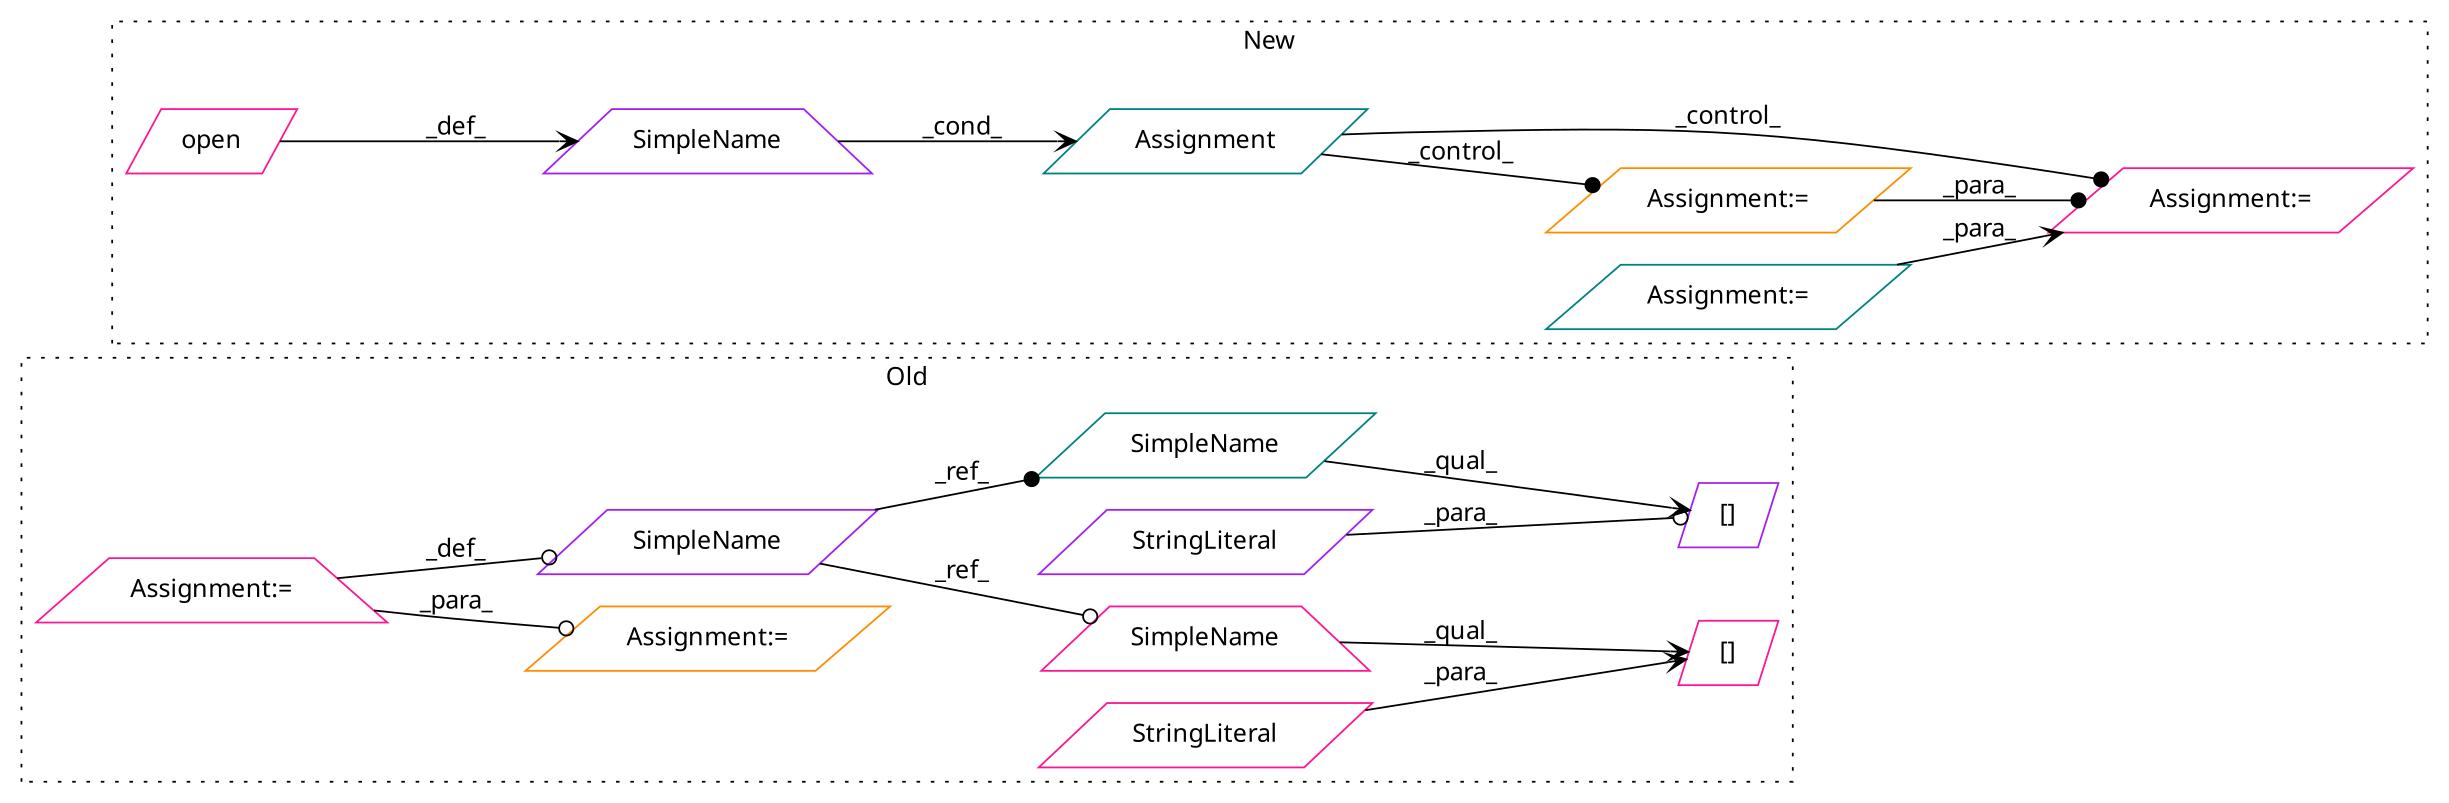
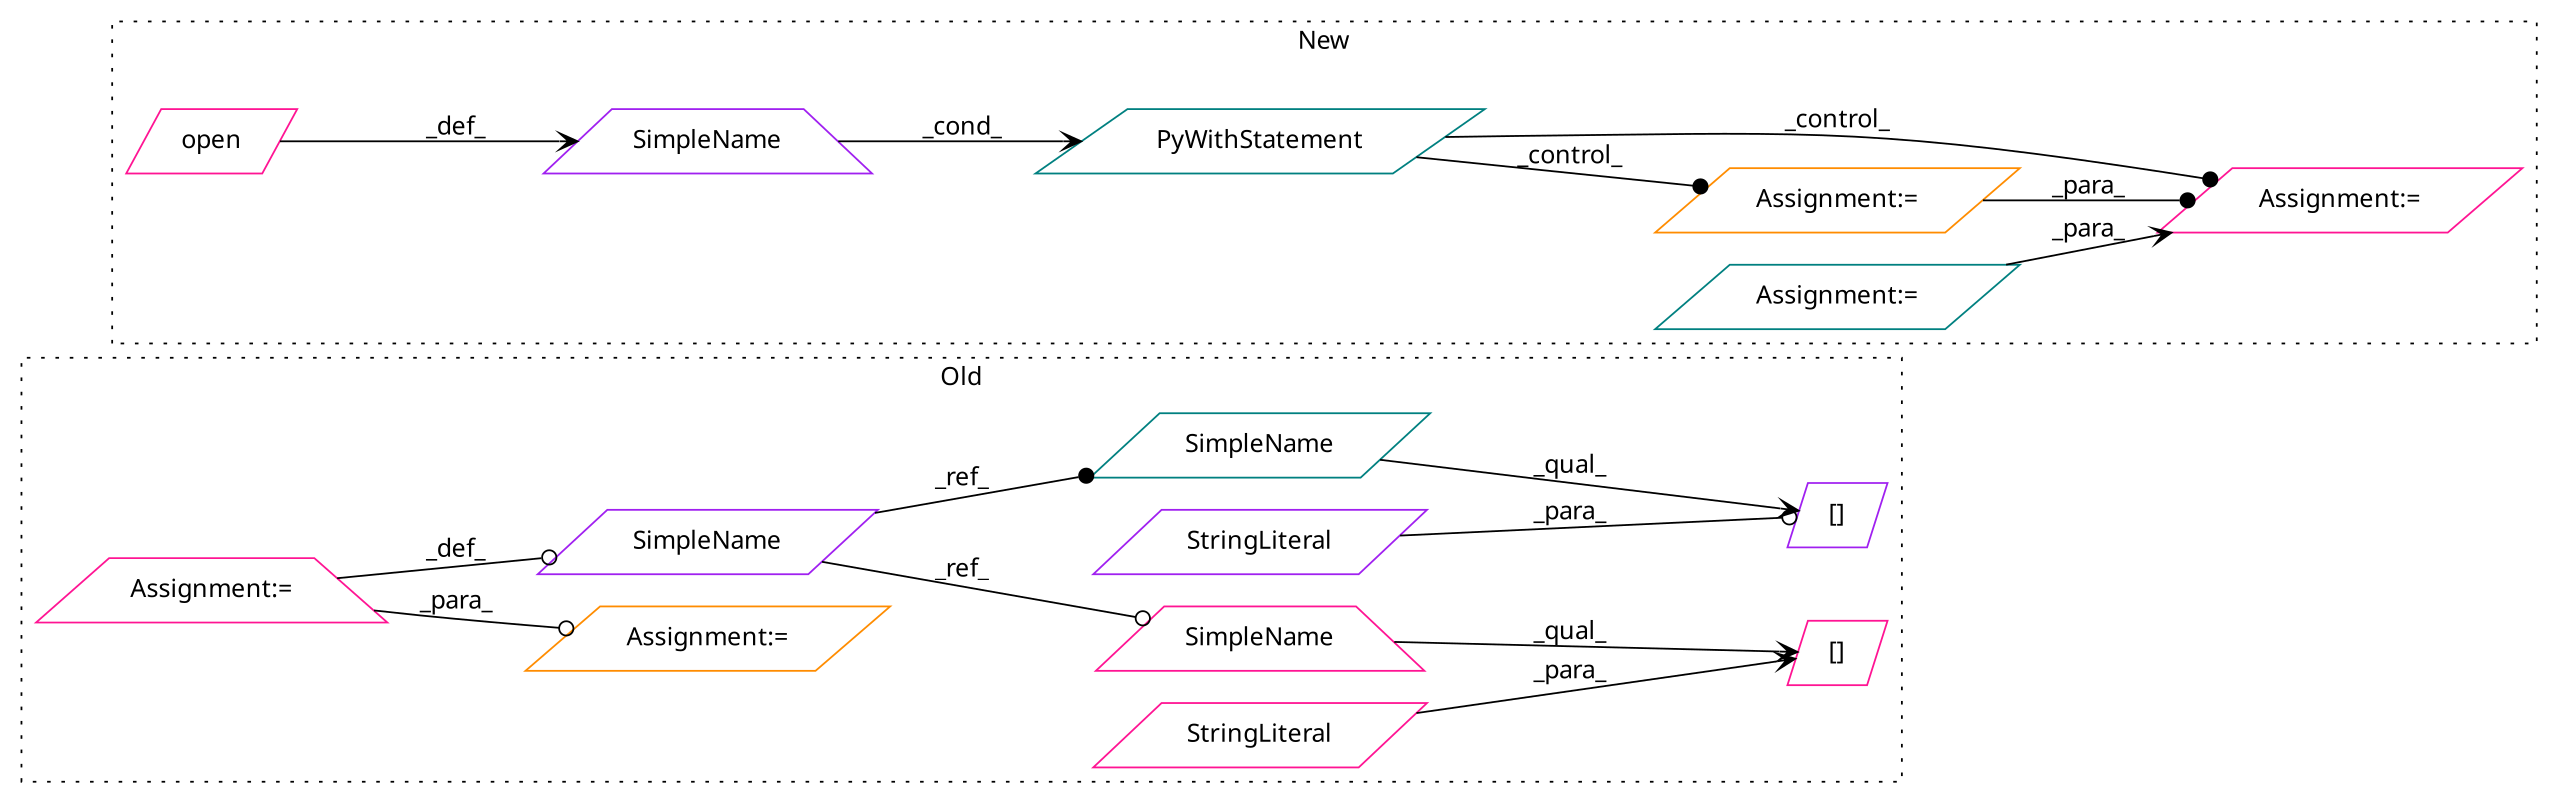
node "Assignment": label "Assignment" -> "PyWithStatement"
